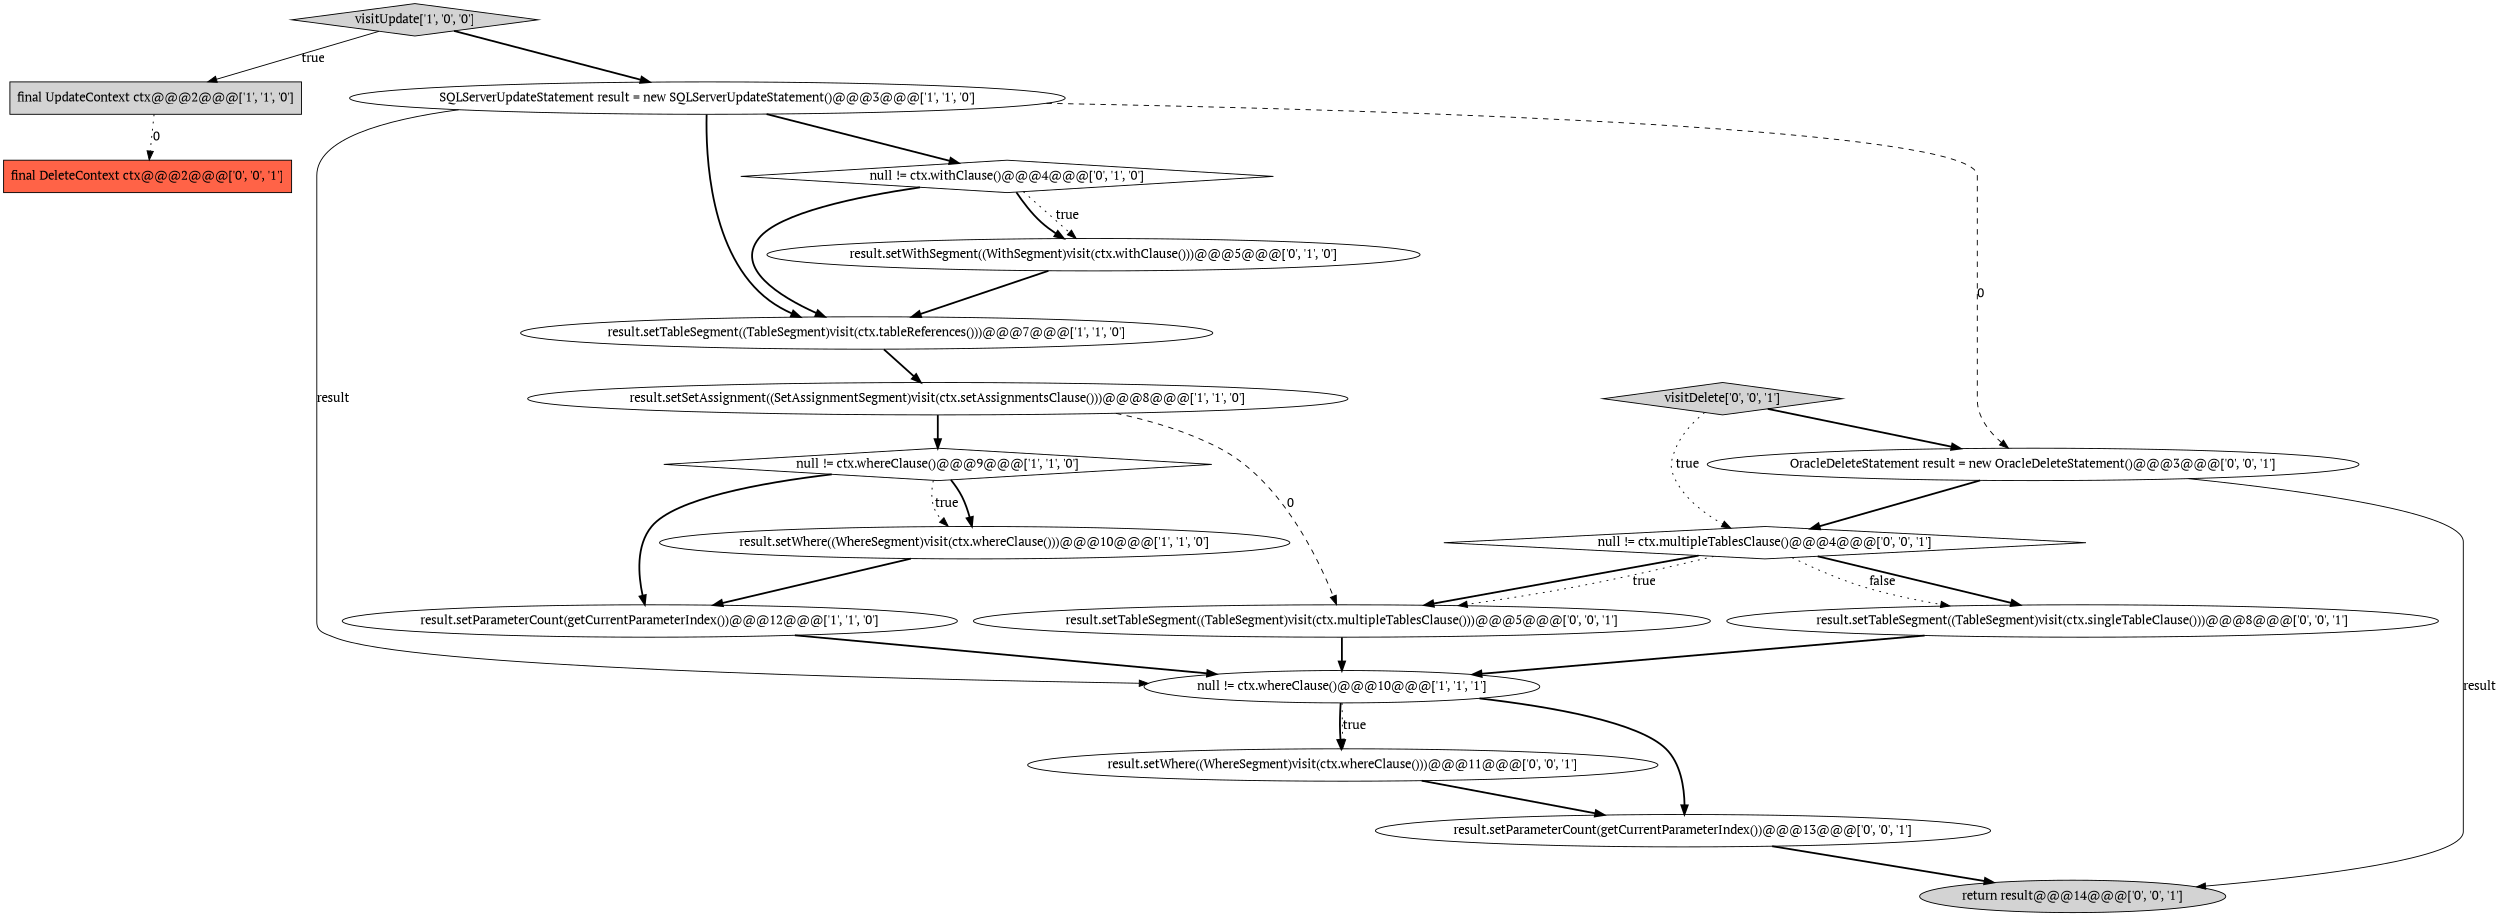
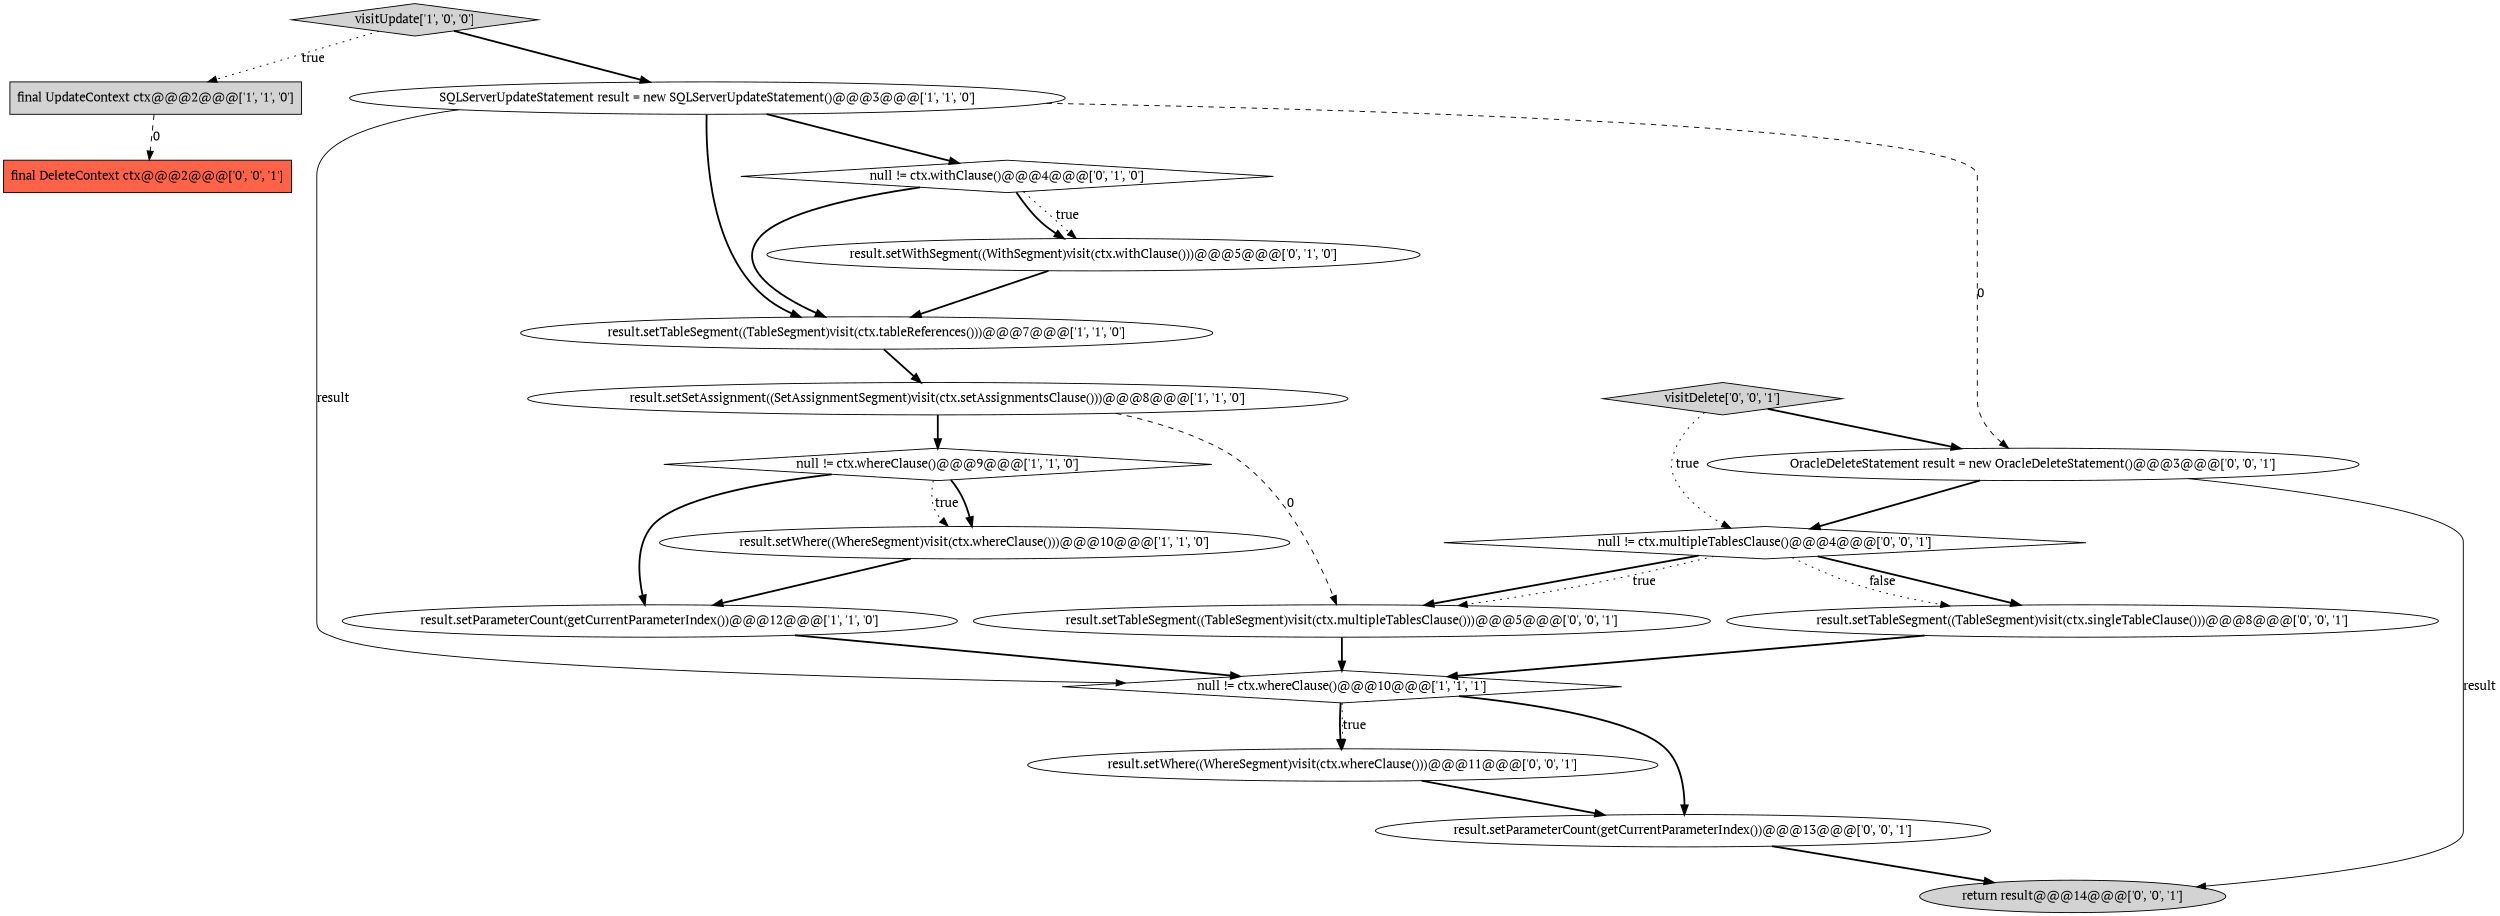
edge "visitUpdate['1', '0', '0']" -> "final UpdateContext ctx@@@2@@@['1', '1', '0']": style solid -> dotted
edge "final UpdateContext ctx@@@2@@@['1', '1', '0']" -> "final DeleteContext ctx@@@2@@@['0', '0', '1']": style dotted -> dashed
node "null != ctx.whereClause()@@@10@@@['1', '1', '1']": shape ellipse -> diamond
